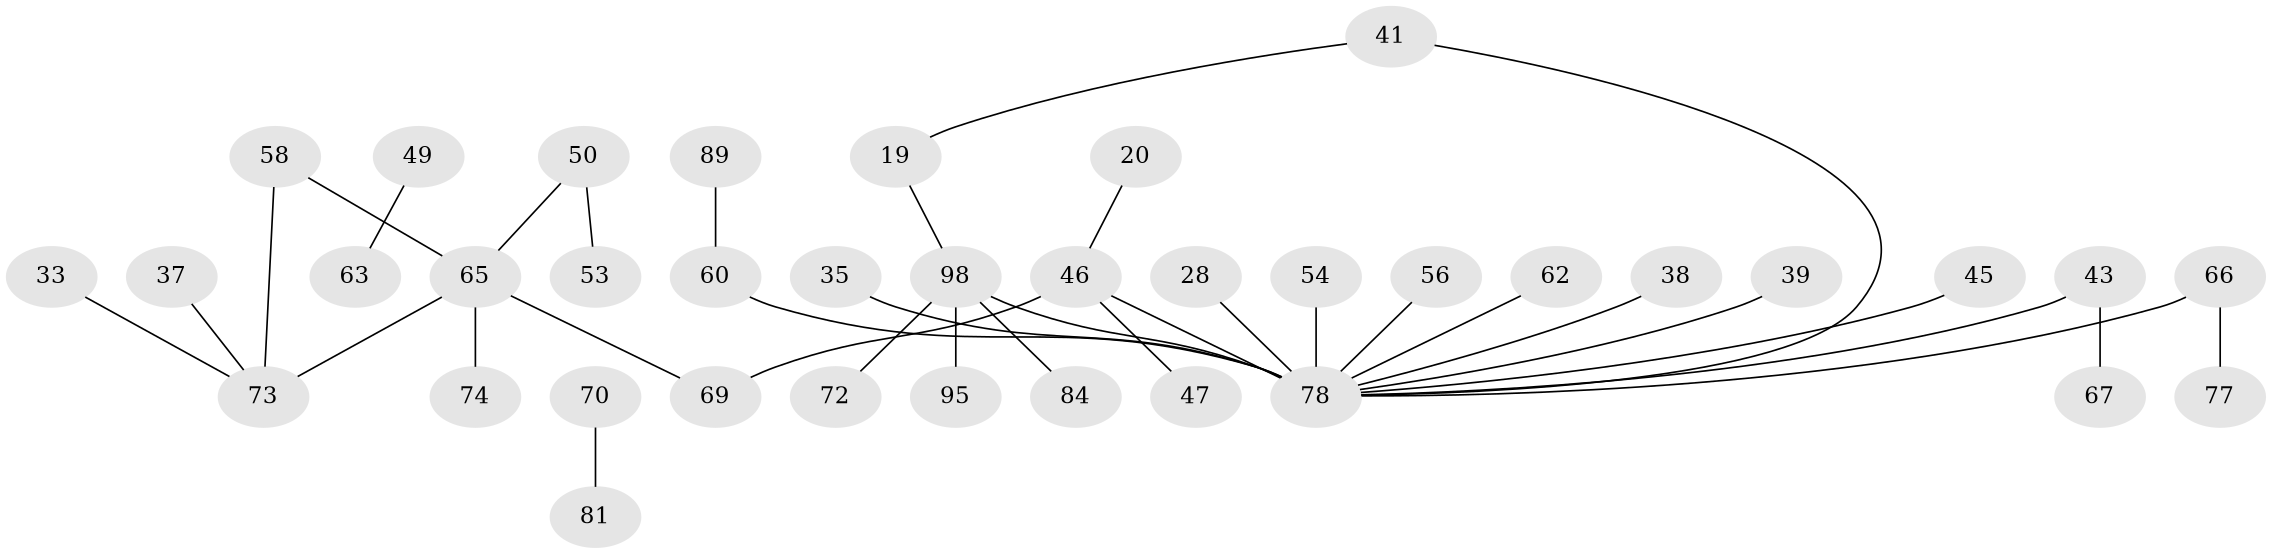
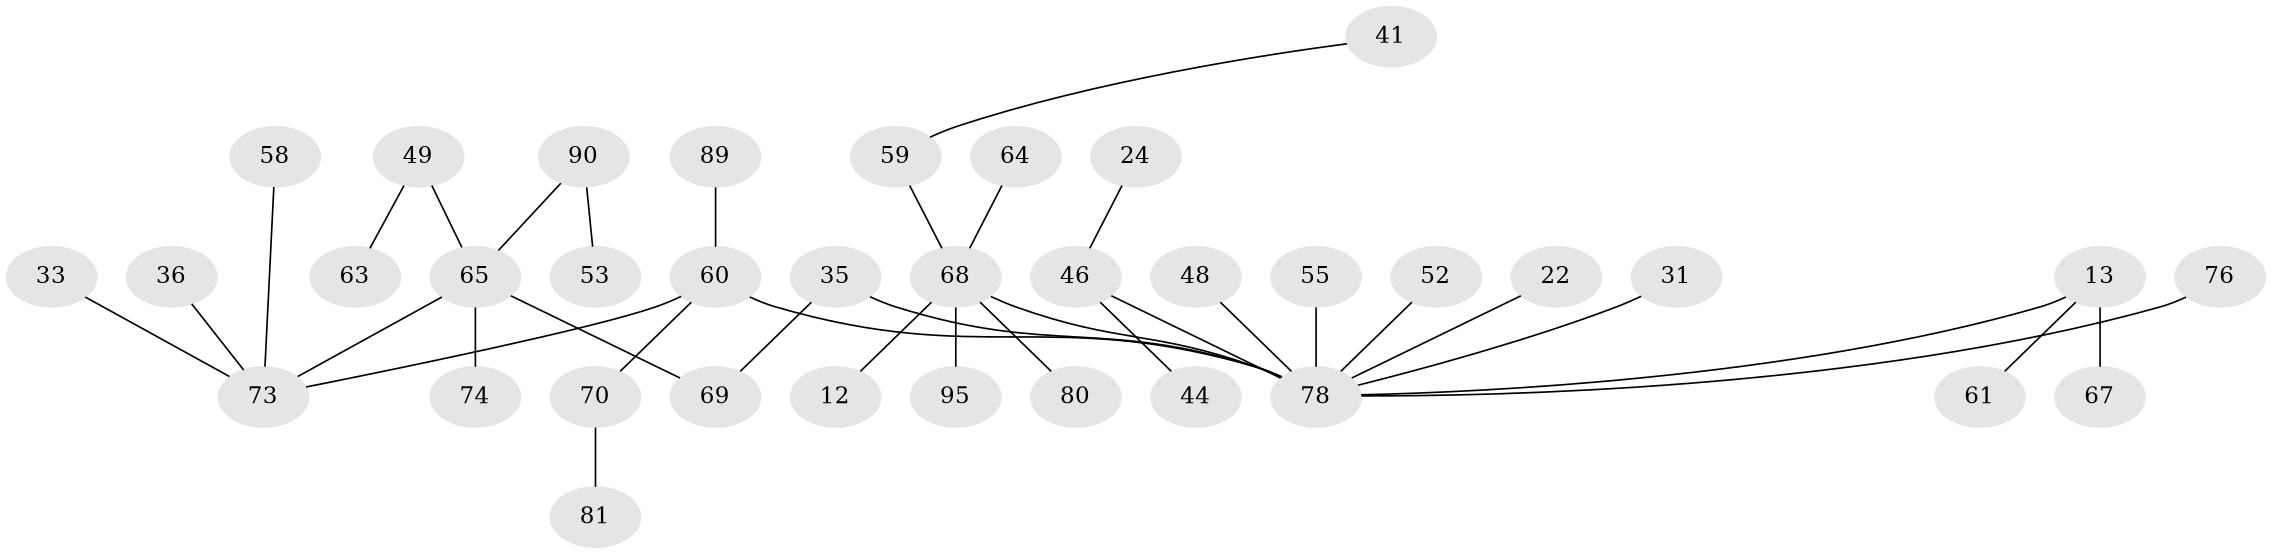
node "50": label "50" -> "90"
node "19": label "19" -> "59"
node "64": added
node "20": label "20" -> "24"
edge "58" -- "65": now "49" -- "65"
node "37": label "37" -> "36"
node "98": label "98" -> "68"
node "28": label "28" -> "48"
node "54": label "54" -> "55"
node "56": label "56" -> "52"
node "62": label "62" -> "22"
node "38": label "38" -> "31"
node "39": removed
edge "41" -- "78": removed
node "45": removed
node "43": label "43" -> "13"
node "66": label "66" -> "76"
edge "60" -- "70": added
edge "46" -- "69": now "35" -- "69"
edge "60" -- "73": added
node "72": label "72" -> "12"
node "84": label "84" -> "80"
node "47": label "47" -> "44"
node "61": added
node "77": removed
